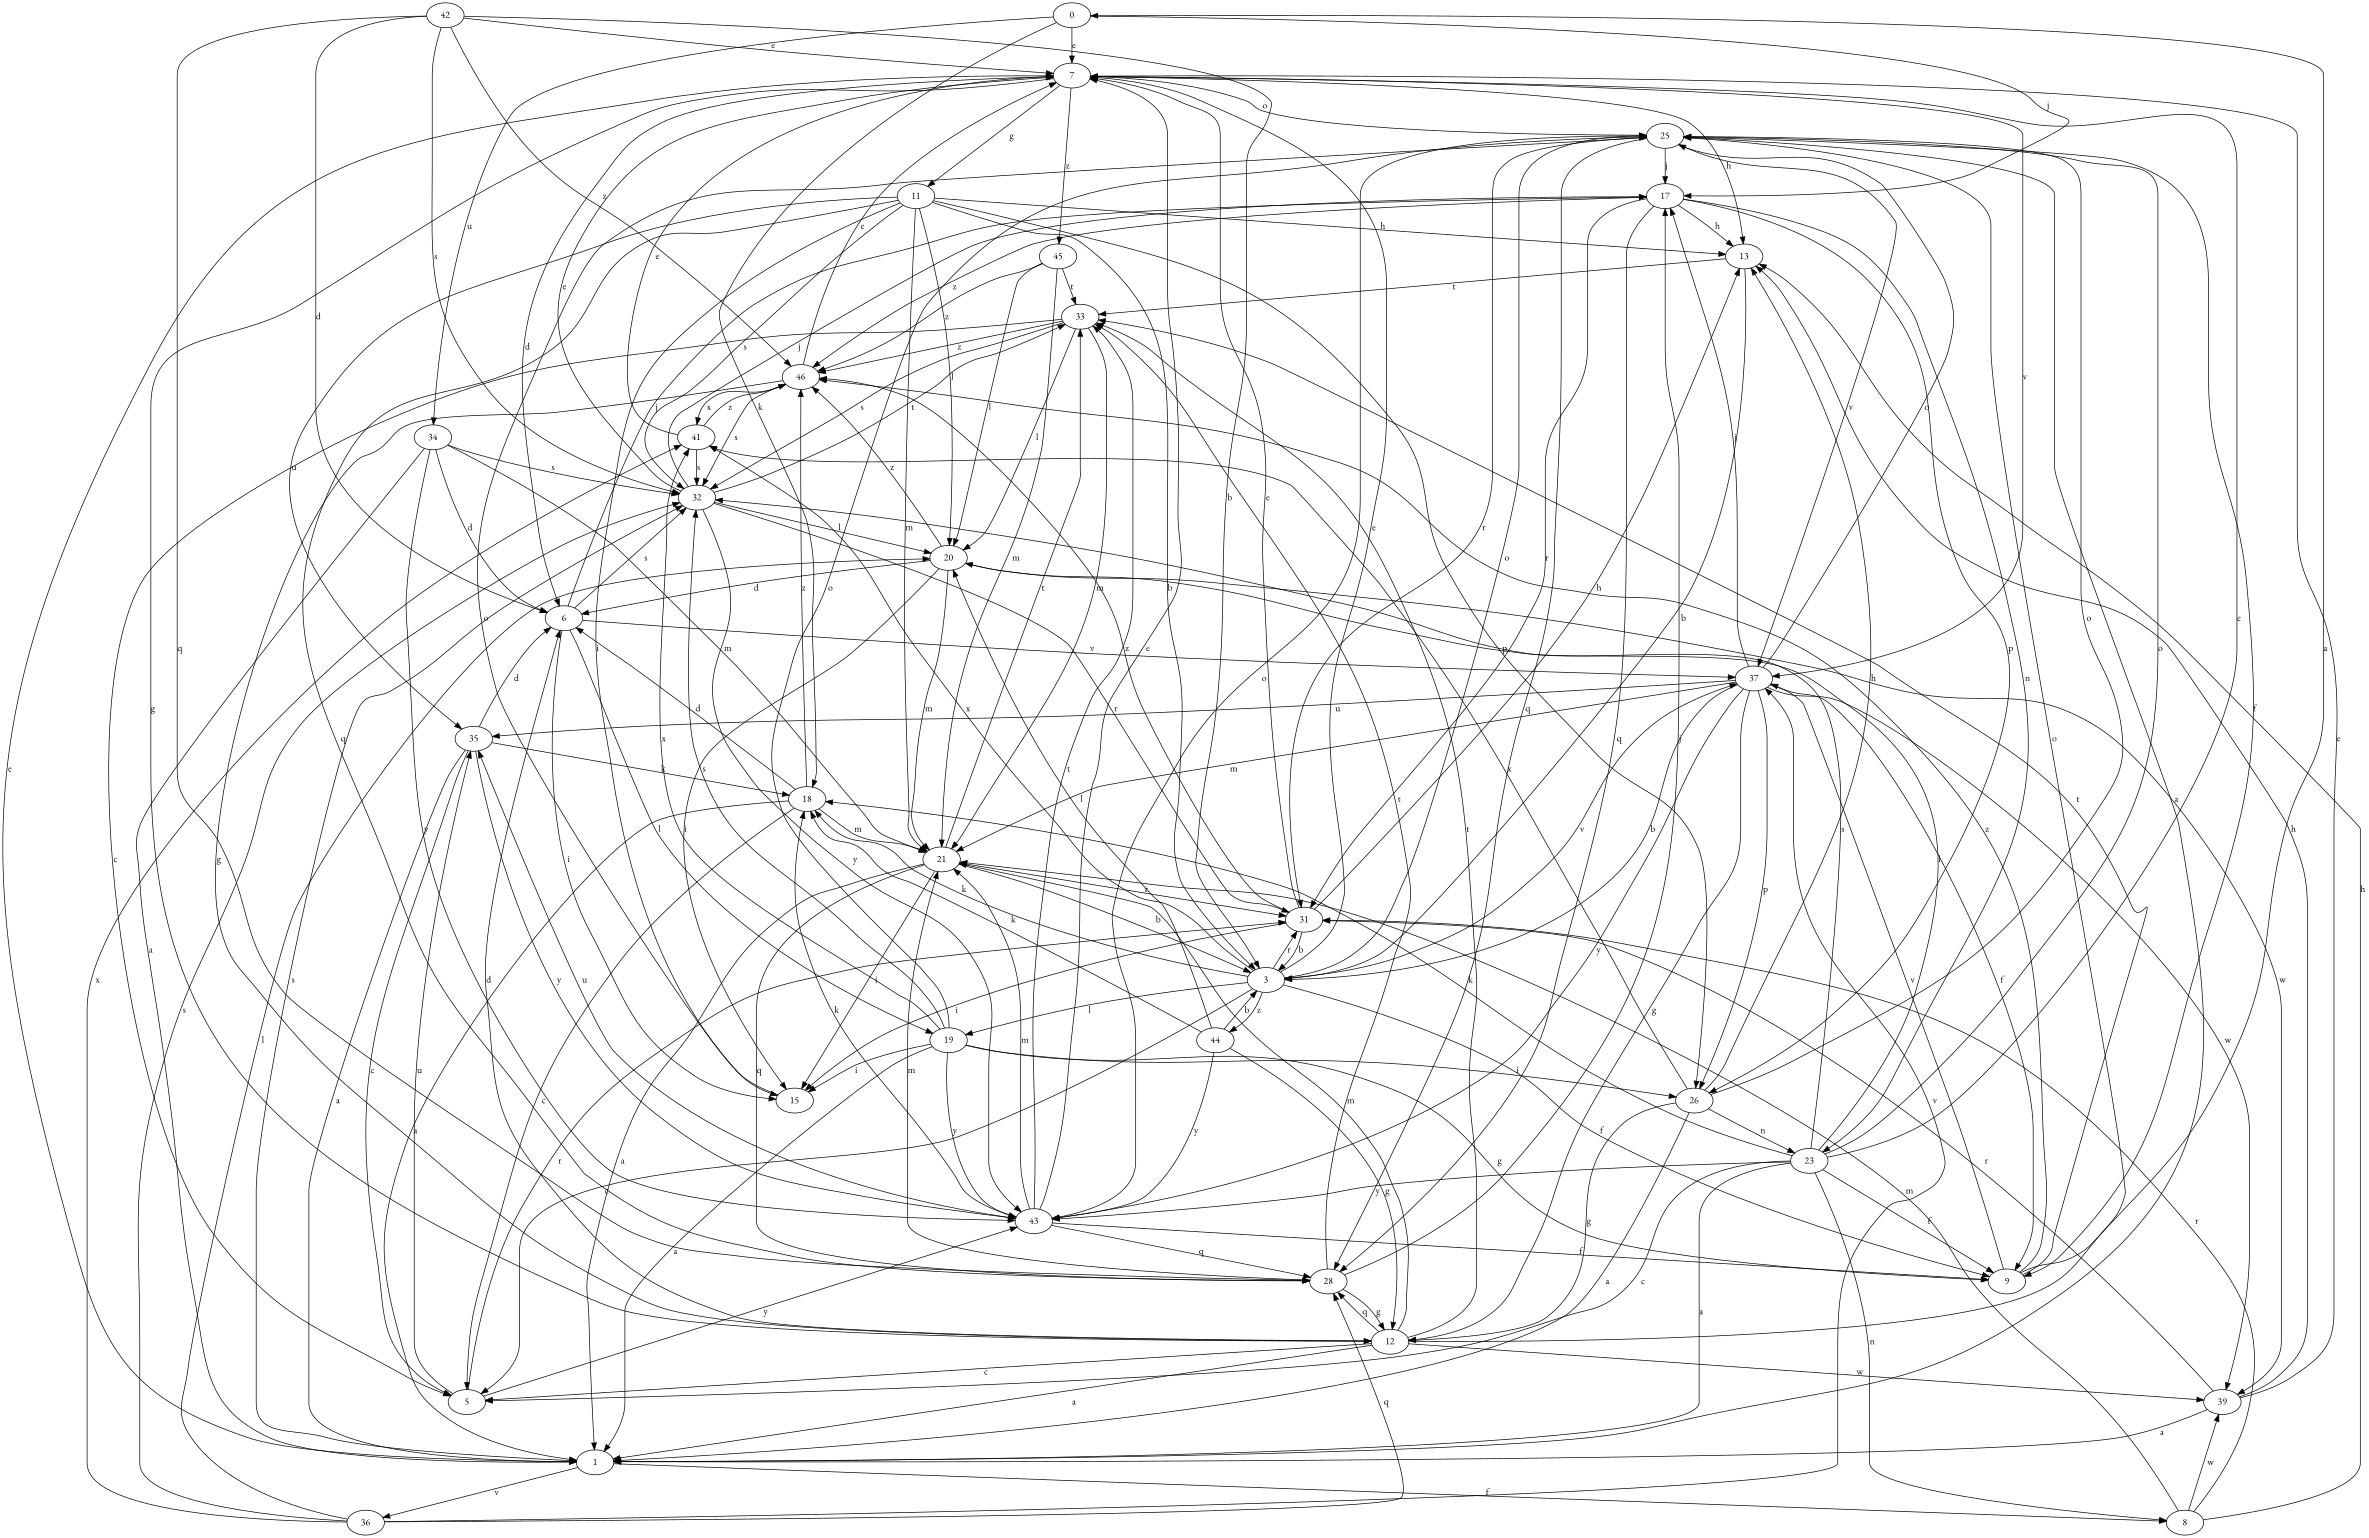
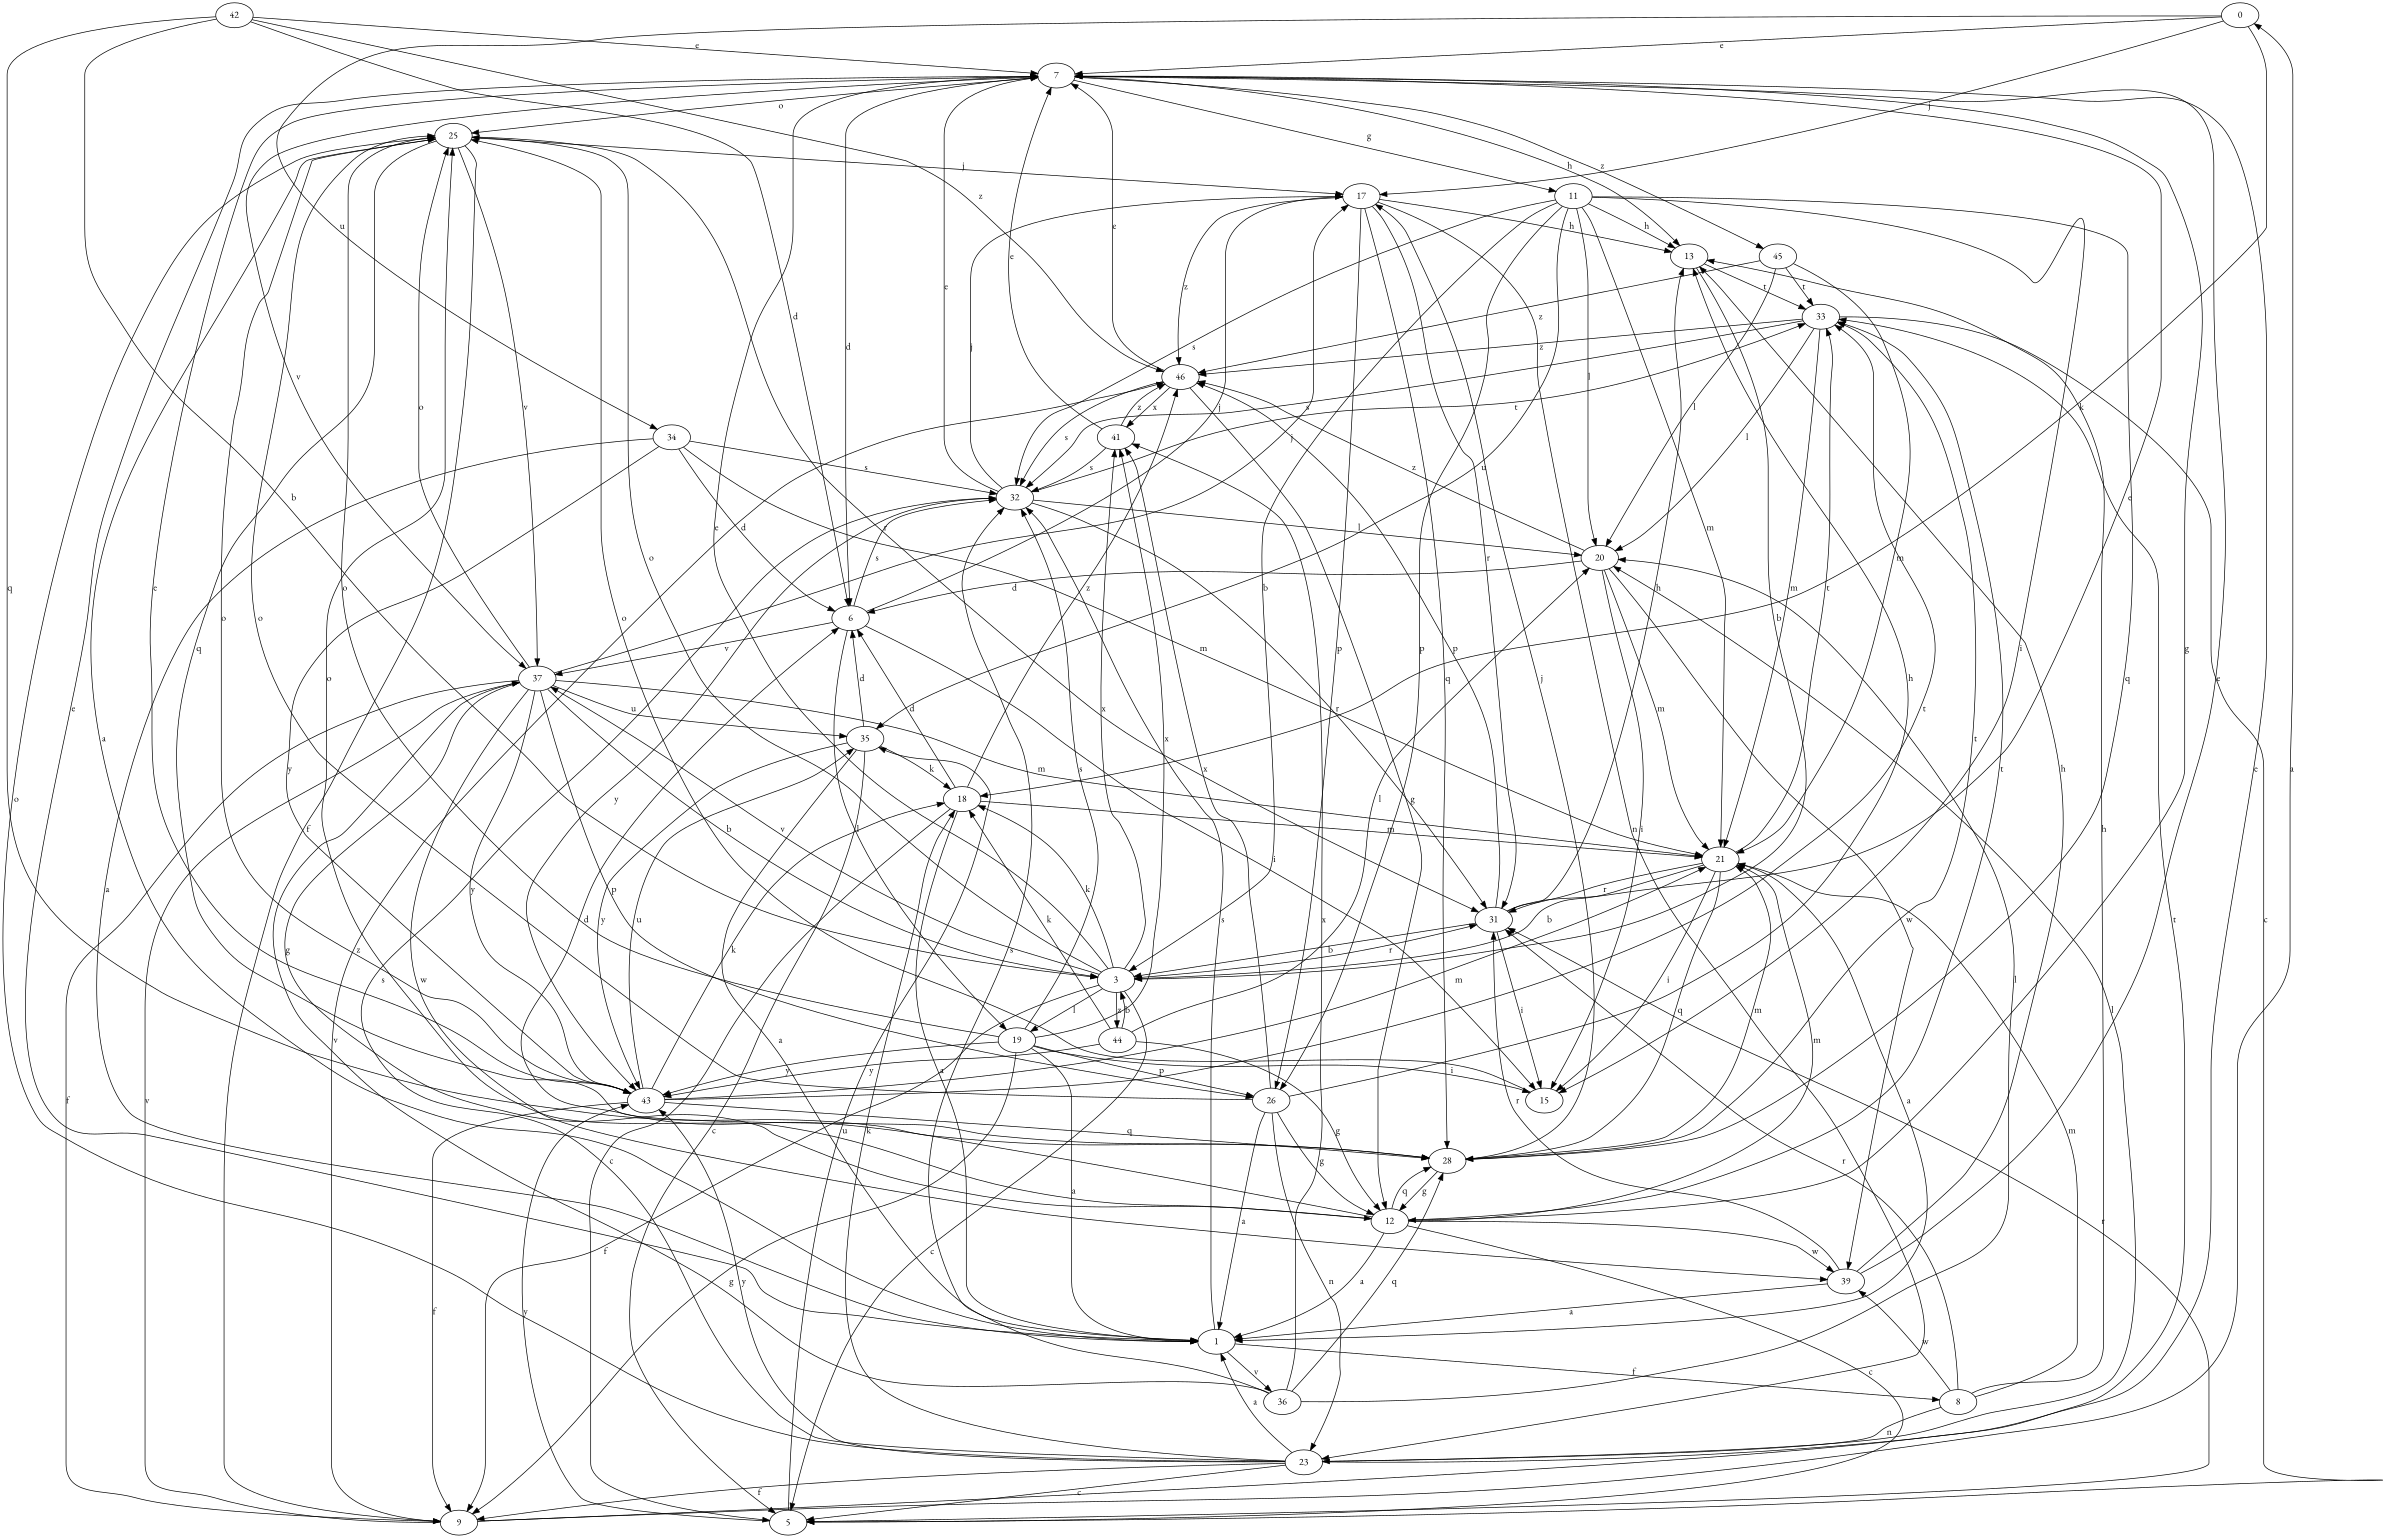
edge "42" -> "32": removed, label "s"
edge "31" -> "46": label "z" -> "p"
edge "19" -> "26": label "i" -> "p"
edge "23" -> "8": reversed
